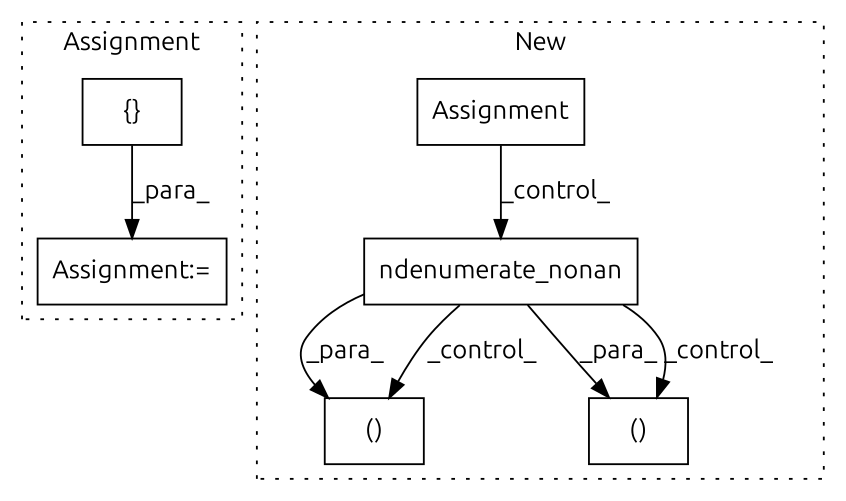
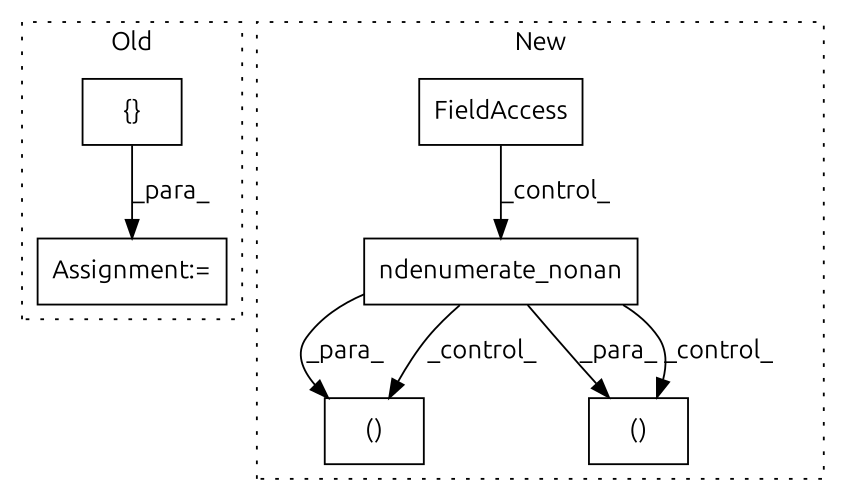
cluster "Assignment": label "Assignment" -> "Old"
node "Assignment": label "Assignment" -> "FieldAccess"
